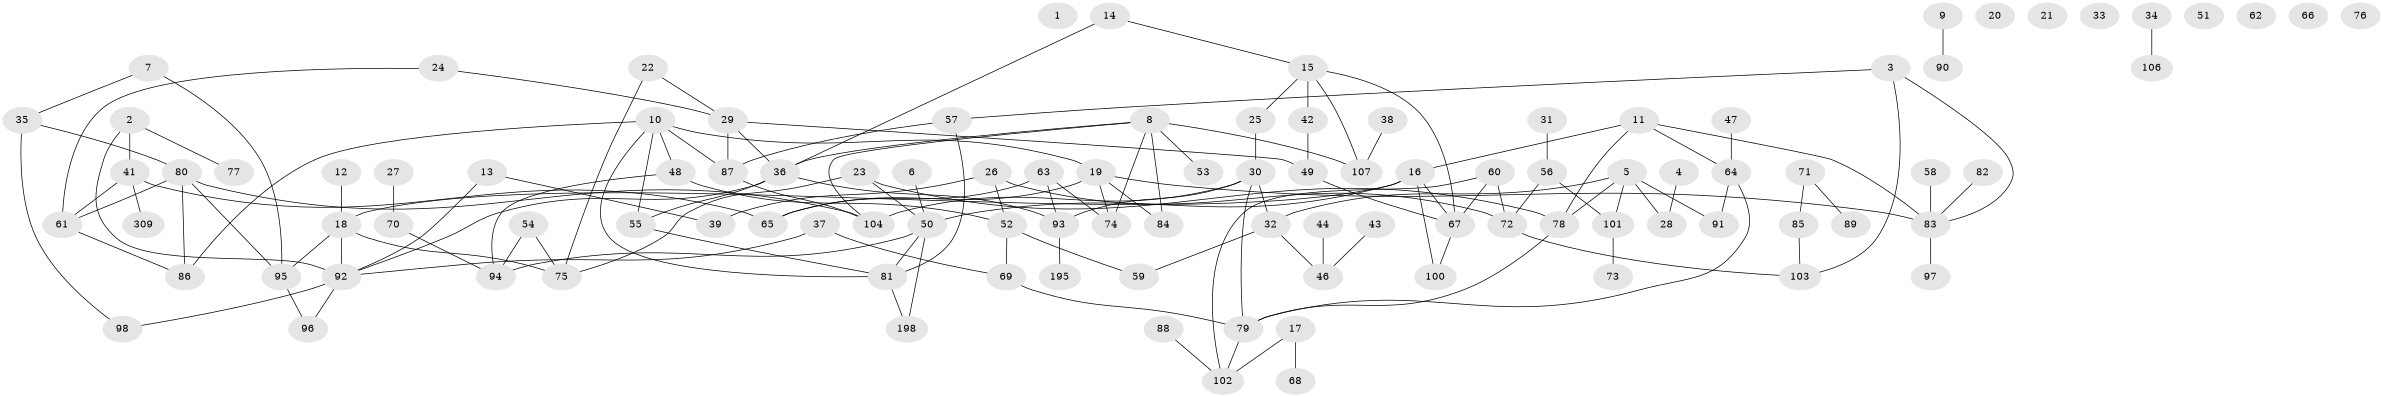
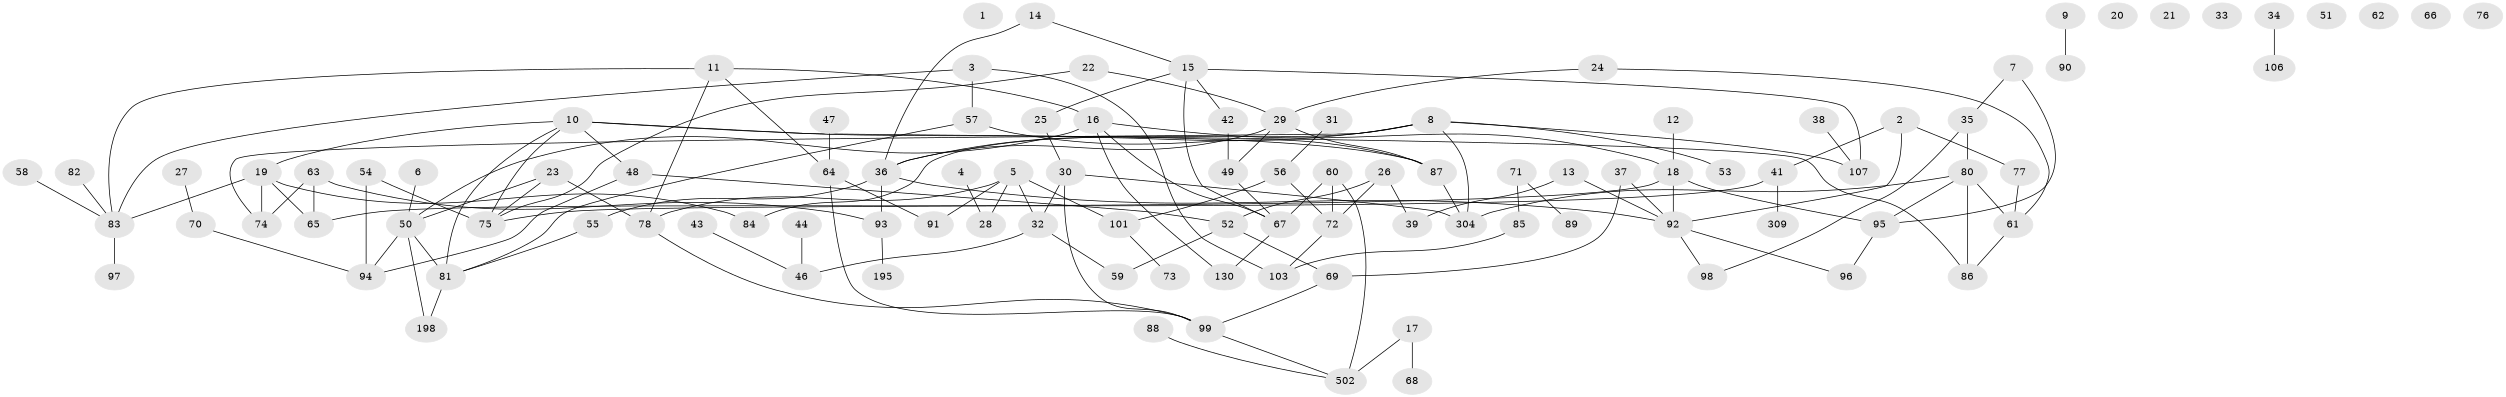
edge "10" -- "55": now "10" -- "75"
edge "30" -- "93": removed
edge "41" -- "61": now "77" -- "61"
node "104": label "104" -> "304"
node "100": label "100" -> "130"
node "79": label "79" -> "99"
node "102": label "102" -> "502"
